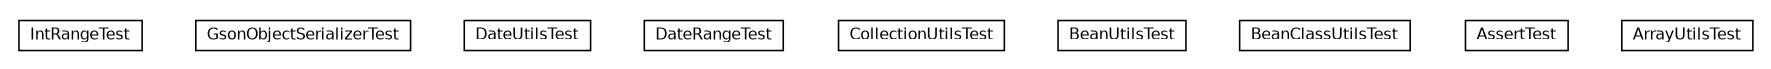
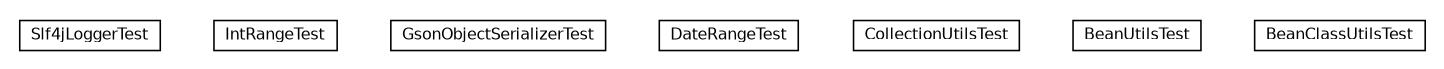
node "Slf4jLoggerTest": added
node "DateUtilsTest": removed
node "AssertTest": removed
node "ArrayUtilsTest": removed
